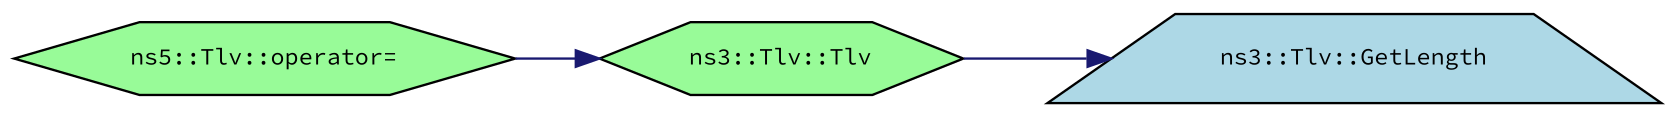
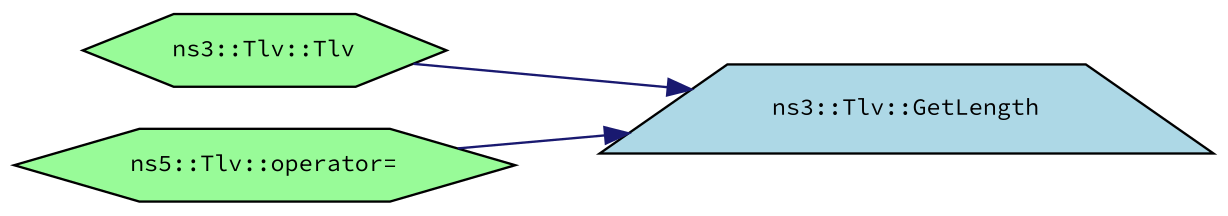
edge "ns5::Tlv::operator=" -> "ns3::Tlv::Tlv": now "ns5::Tlv::operator=" -> "ns3::Tlv::GetLength"
